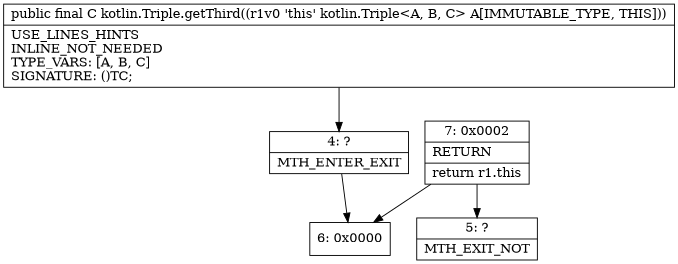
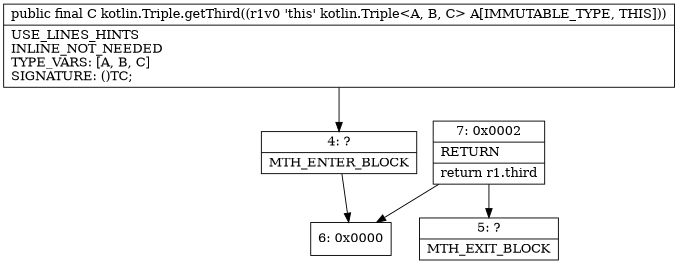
node "4: ?": text "MTH_ENTER_EXIT" -> "MTH_ENTER_BLOCK"
node "7: 0x0002": text "return r1.this" -> "return r1.third"
node "5: ?": text "MTH_EXIT_NOT" -> "MTH_EXIT_BLOCK"
